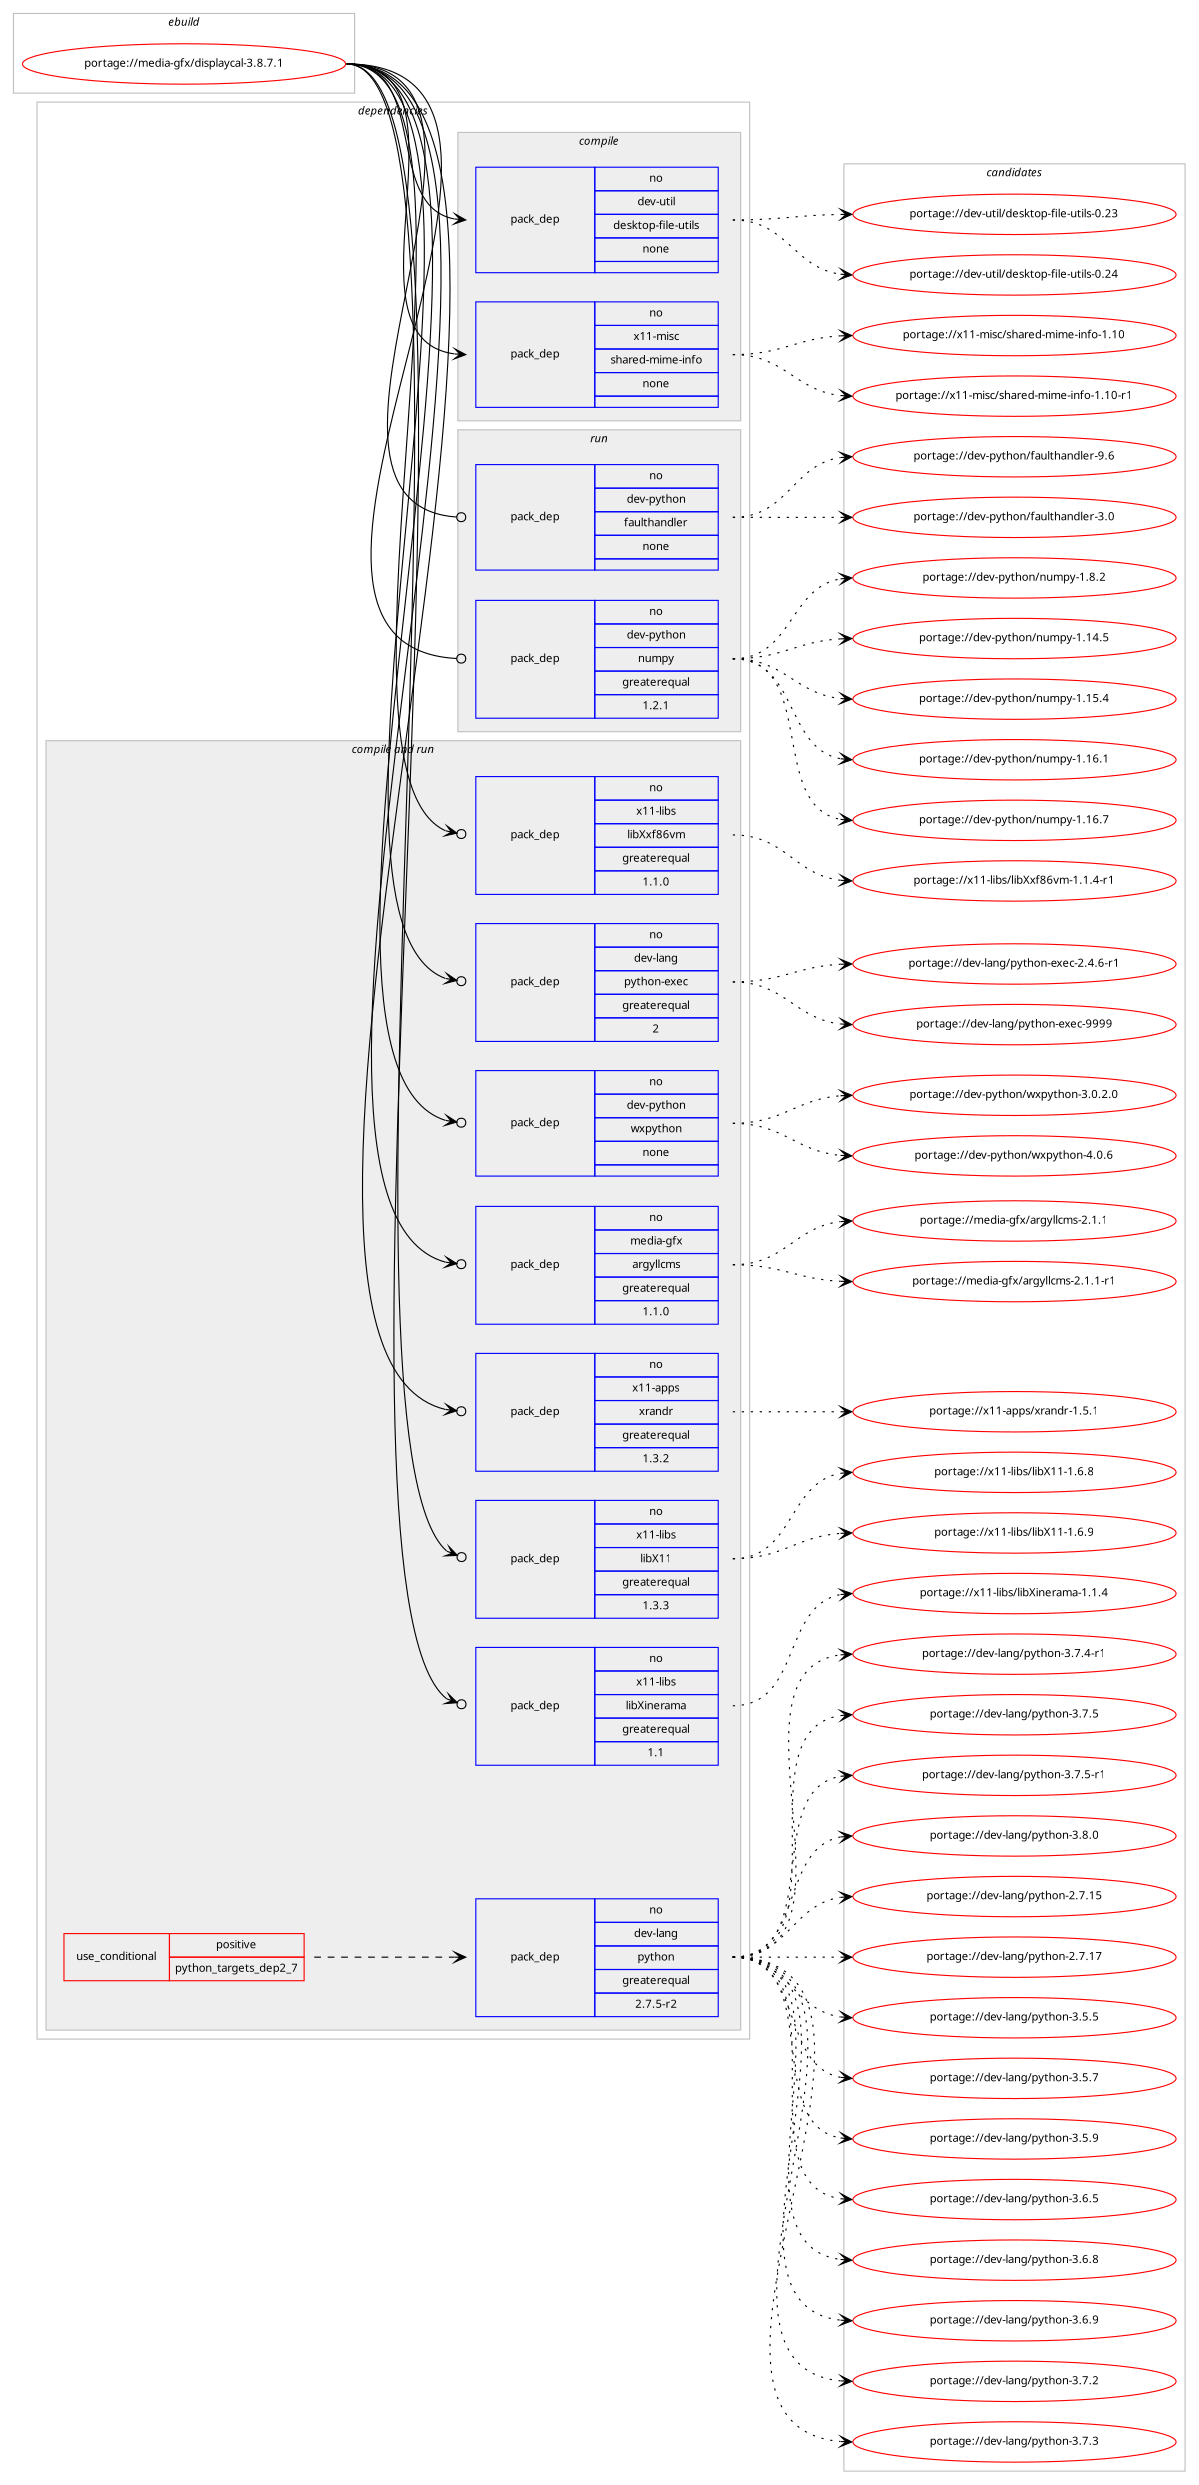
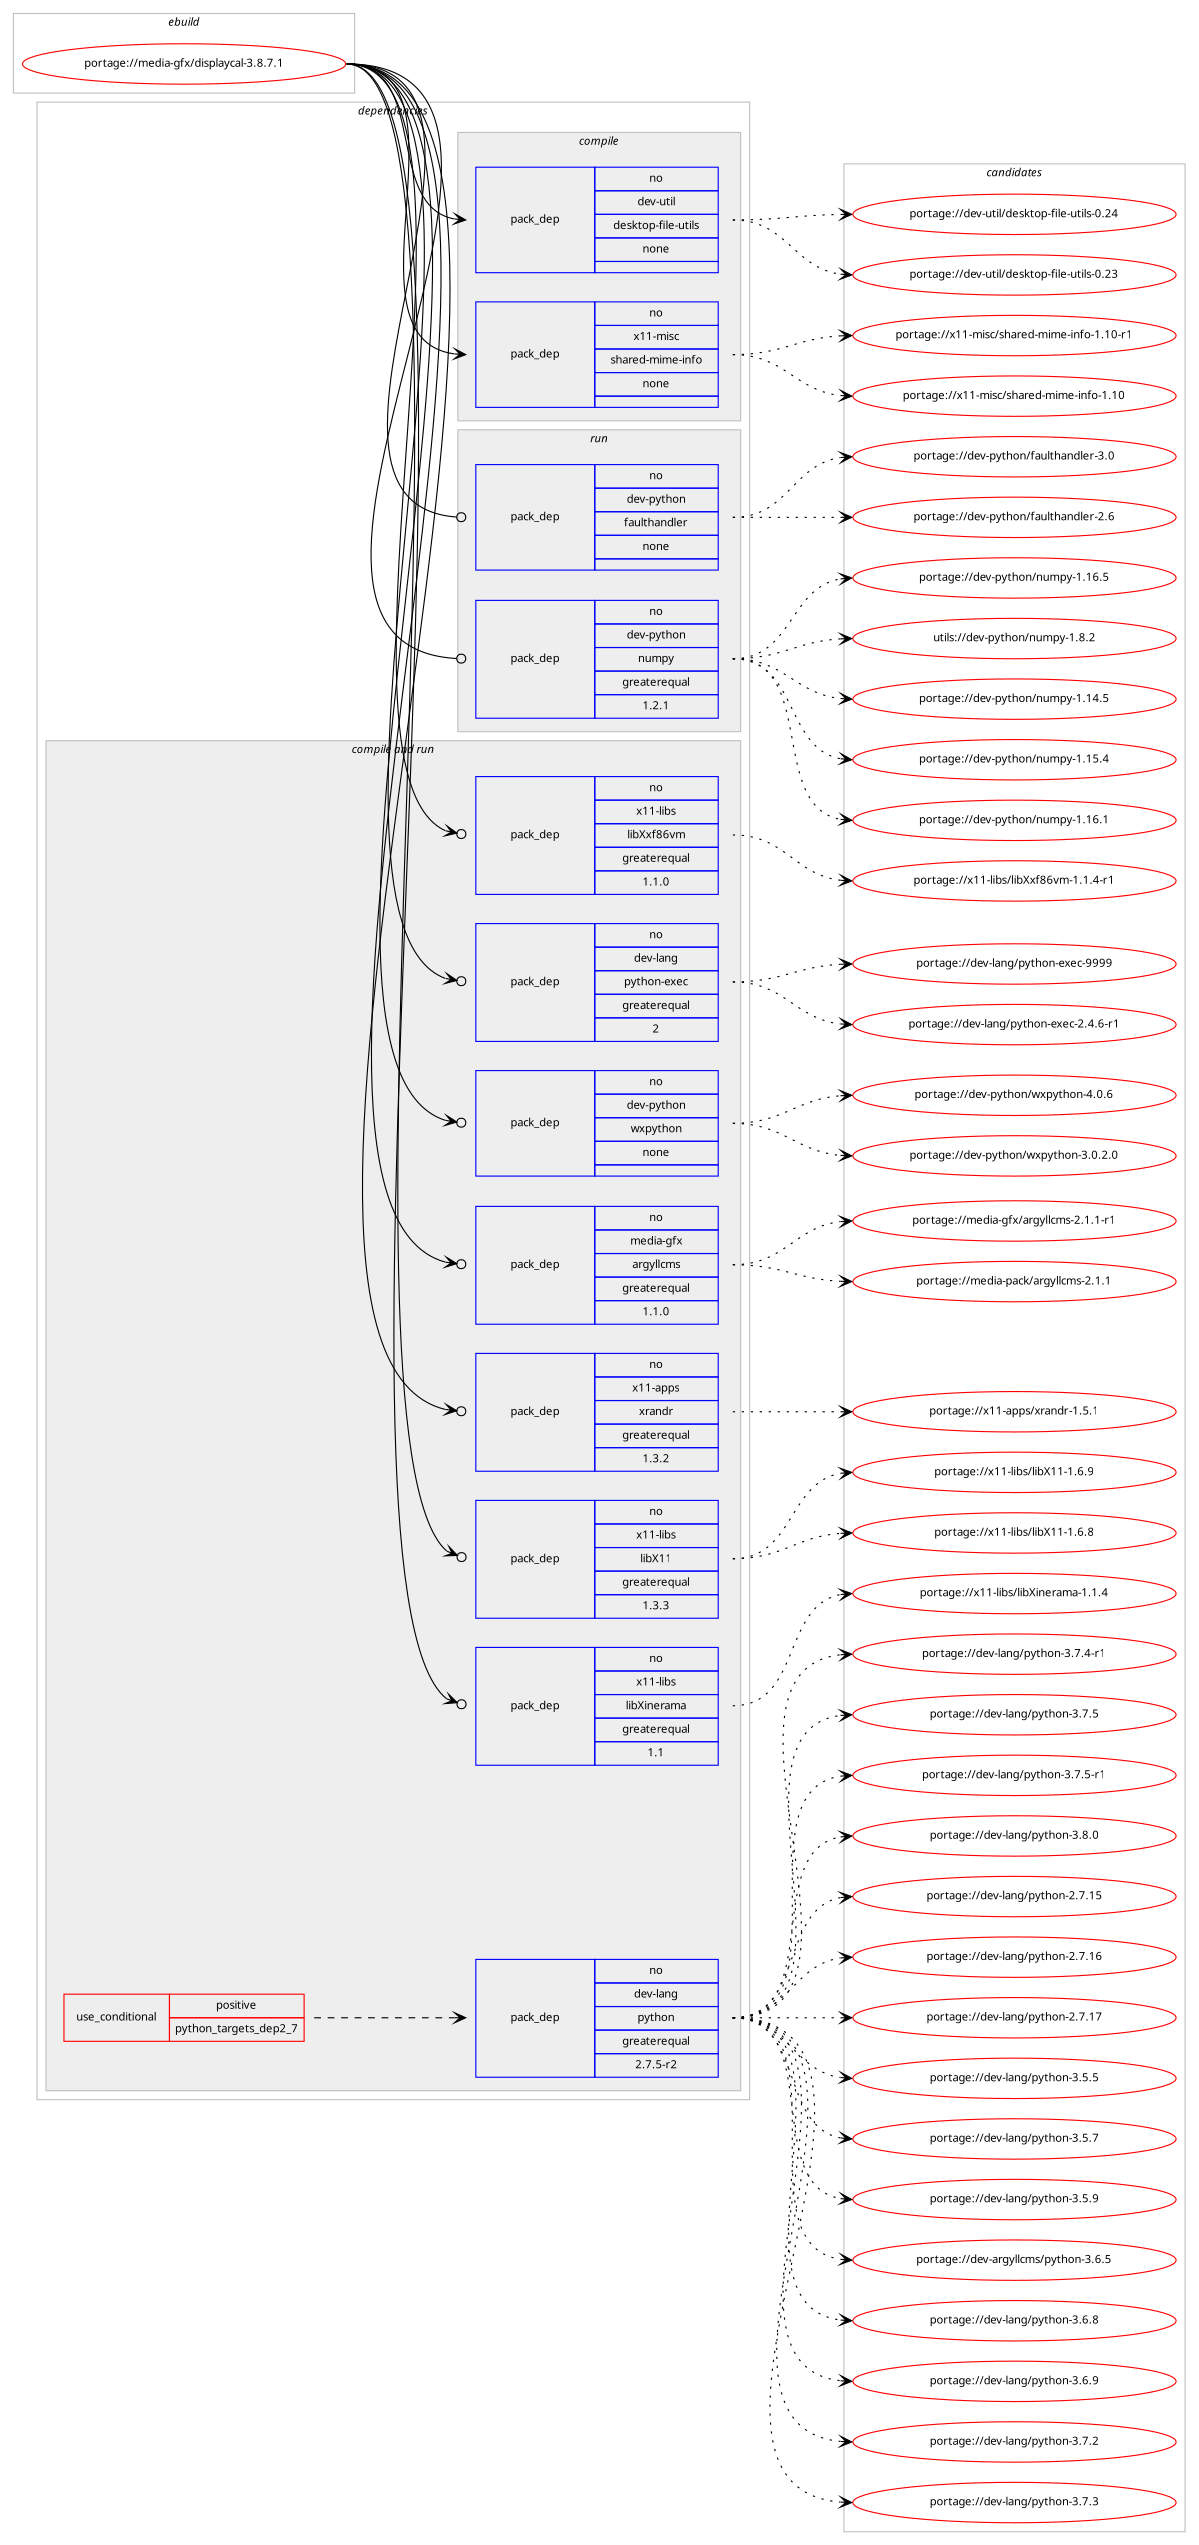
node "portage://dev-python/faulthandler-9.6": label "portage://dev-python/faulthandler-9.6" -> "portage://dev-python/faulthandler-2.6"
node "portage://dev-python/numpy-1.8.2": label "portage://dev-python/numpy-1.8.2" -> "utils://dev-python/numpy-1.8.2"
node "portage://dev-python/numpy-1.16.7": label "portage://dev-python/numpy-1.16.7" -> "portage://dev-python/numpy-1.16.5"
node "portage://media-gfx/argyllcms-2.1.1": label "portage://media-gfx/argyllcms-2.1.1" -> "portage://media-pack/argyllcms-2.1.1"
node "portage://dev-lang/python-2.7.16": added
node "portage://dev-lang/python-3.6.5": label "portage://dev-lang/python-3.6.5" -> "portage://dev-argyllcms/python-3.6.5"
